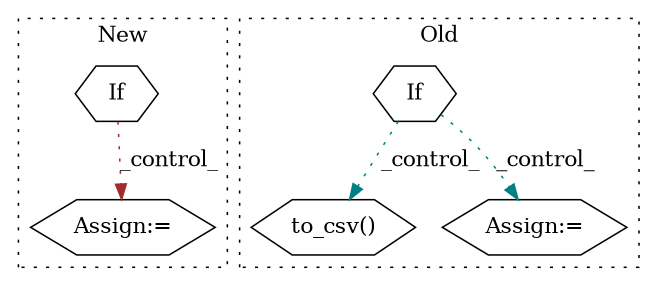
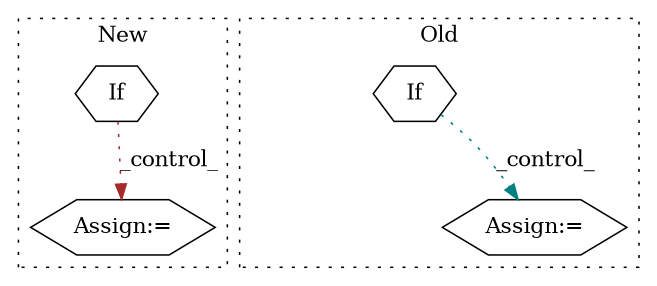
node "to_csv()": removed
